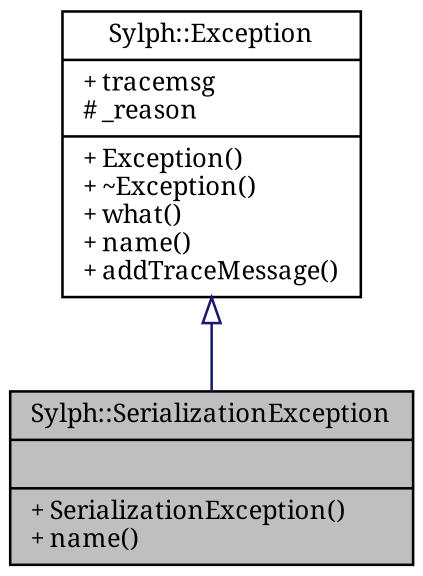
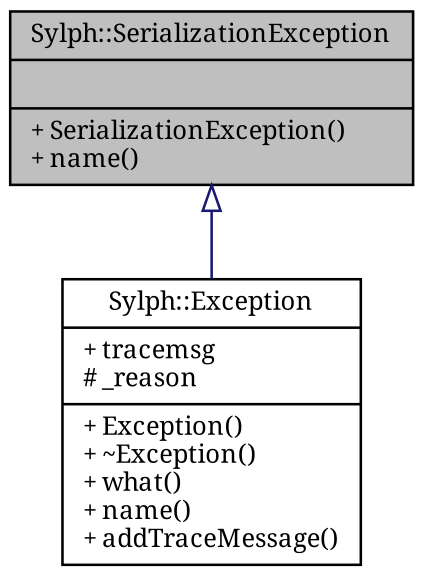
edge "Sylph::SerializationException" -> "Sylph::Exception": reversed
